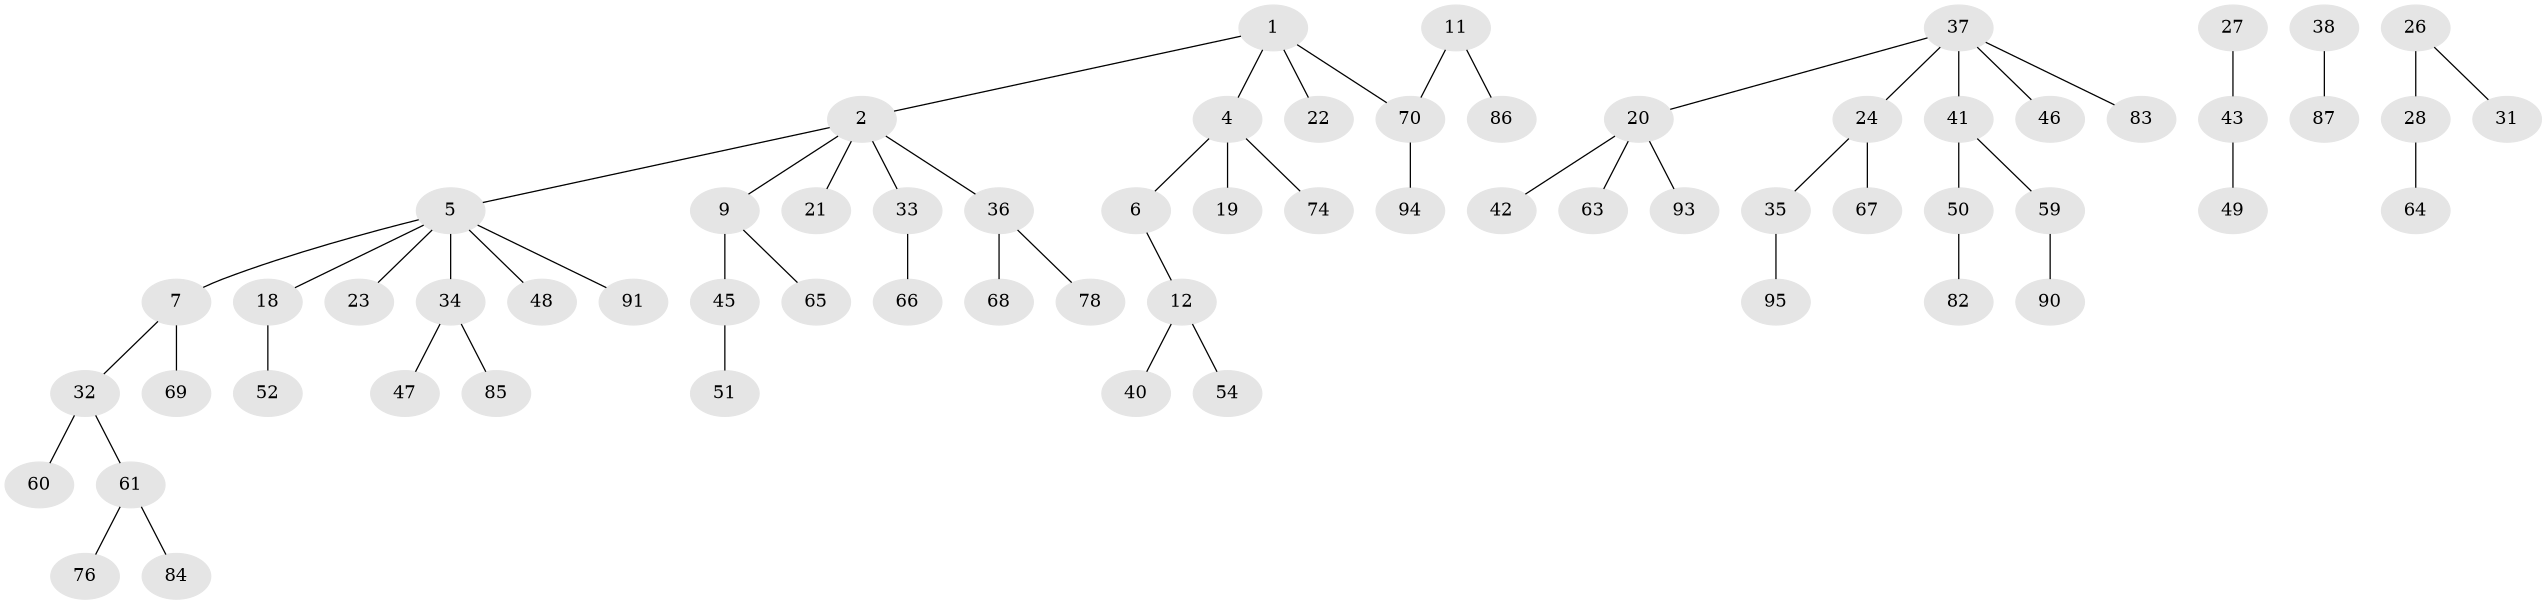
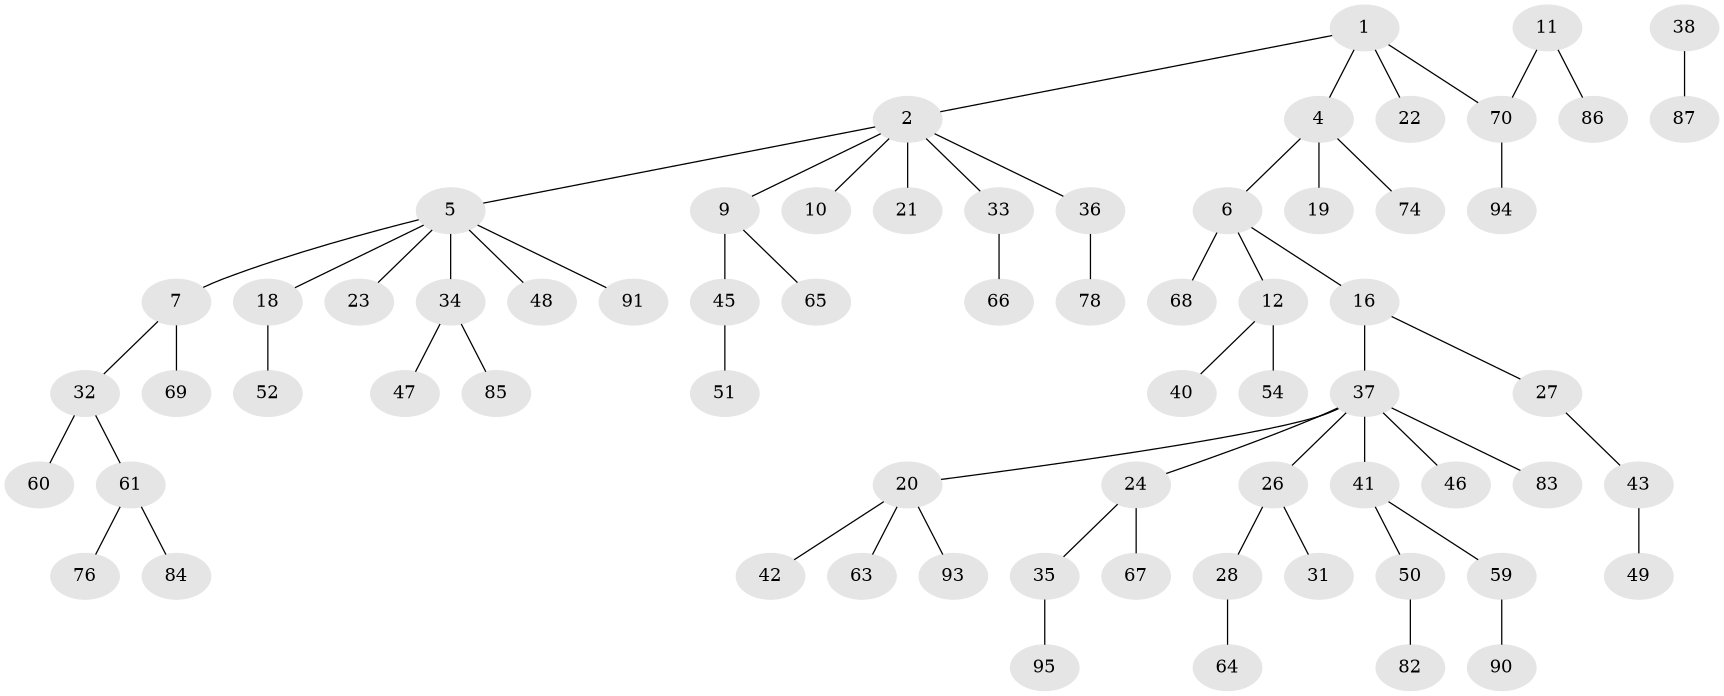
node "10": added
edge "36" -- "68": now "6" -- "68"
node "16": added
edge "37" -- "26": added
